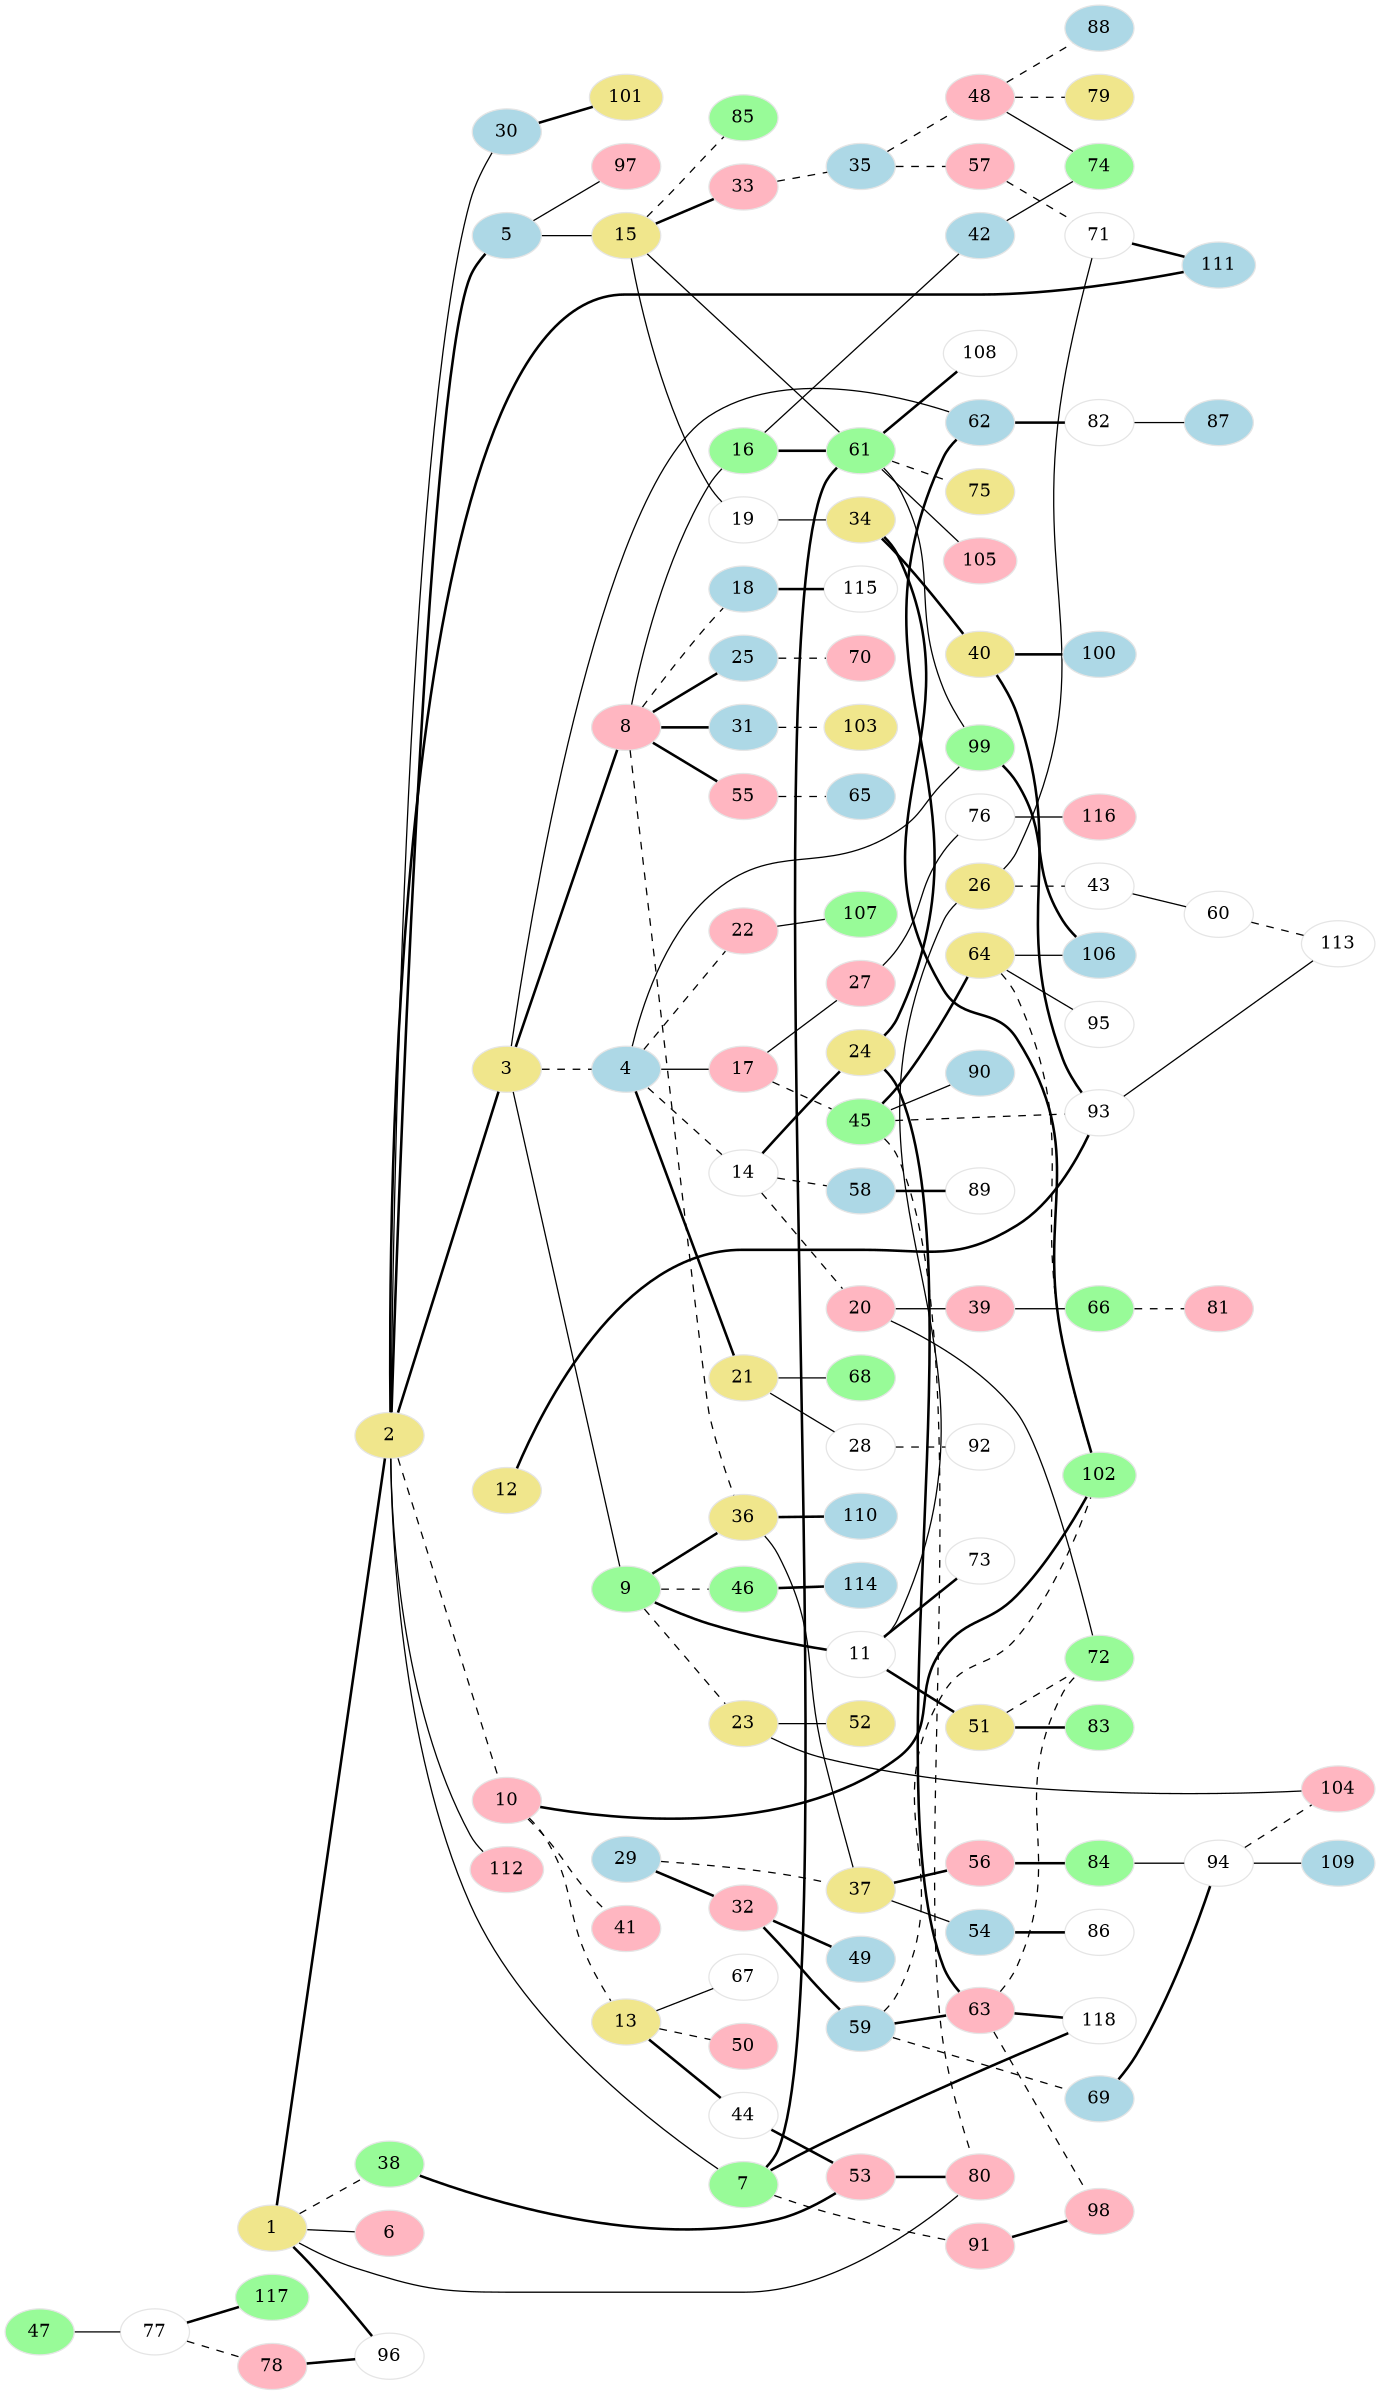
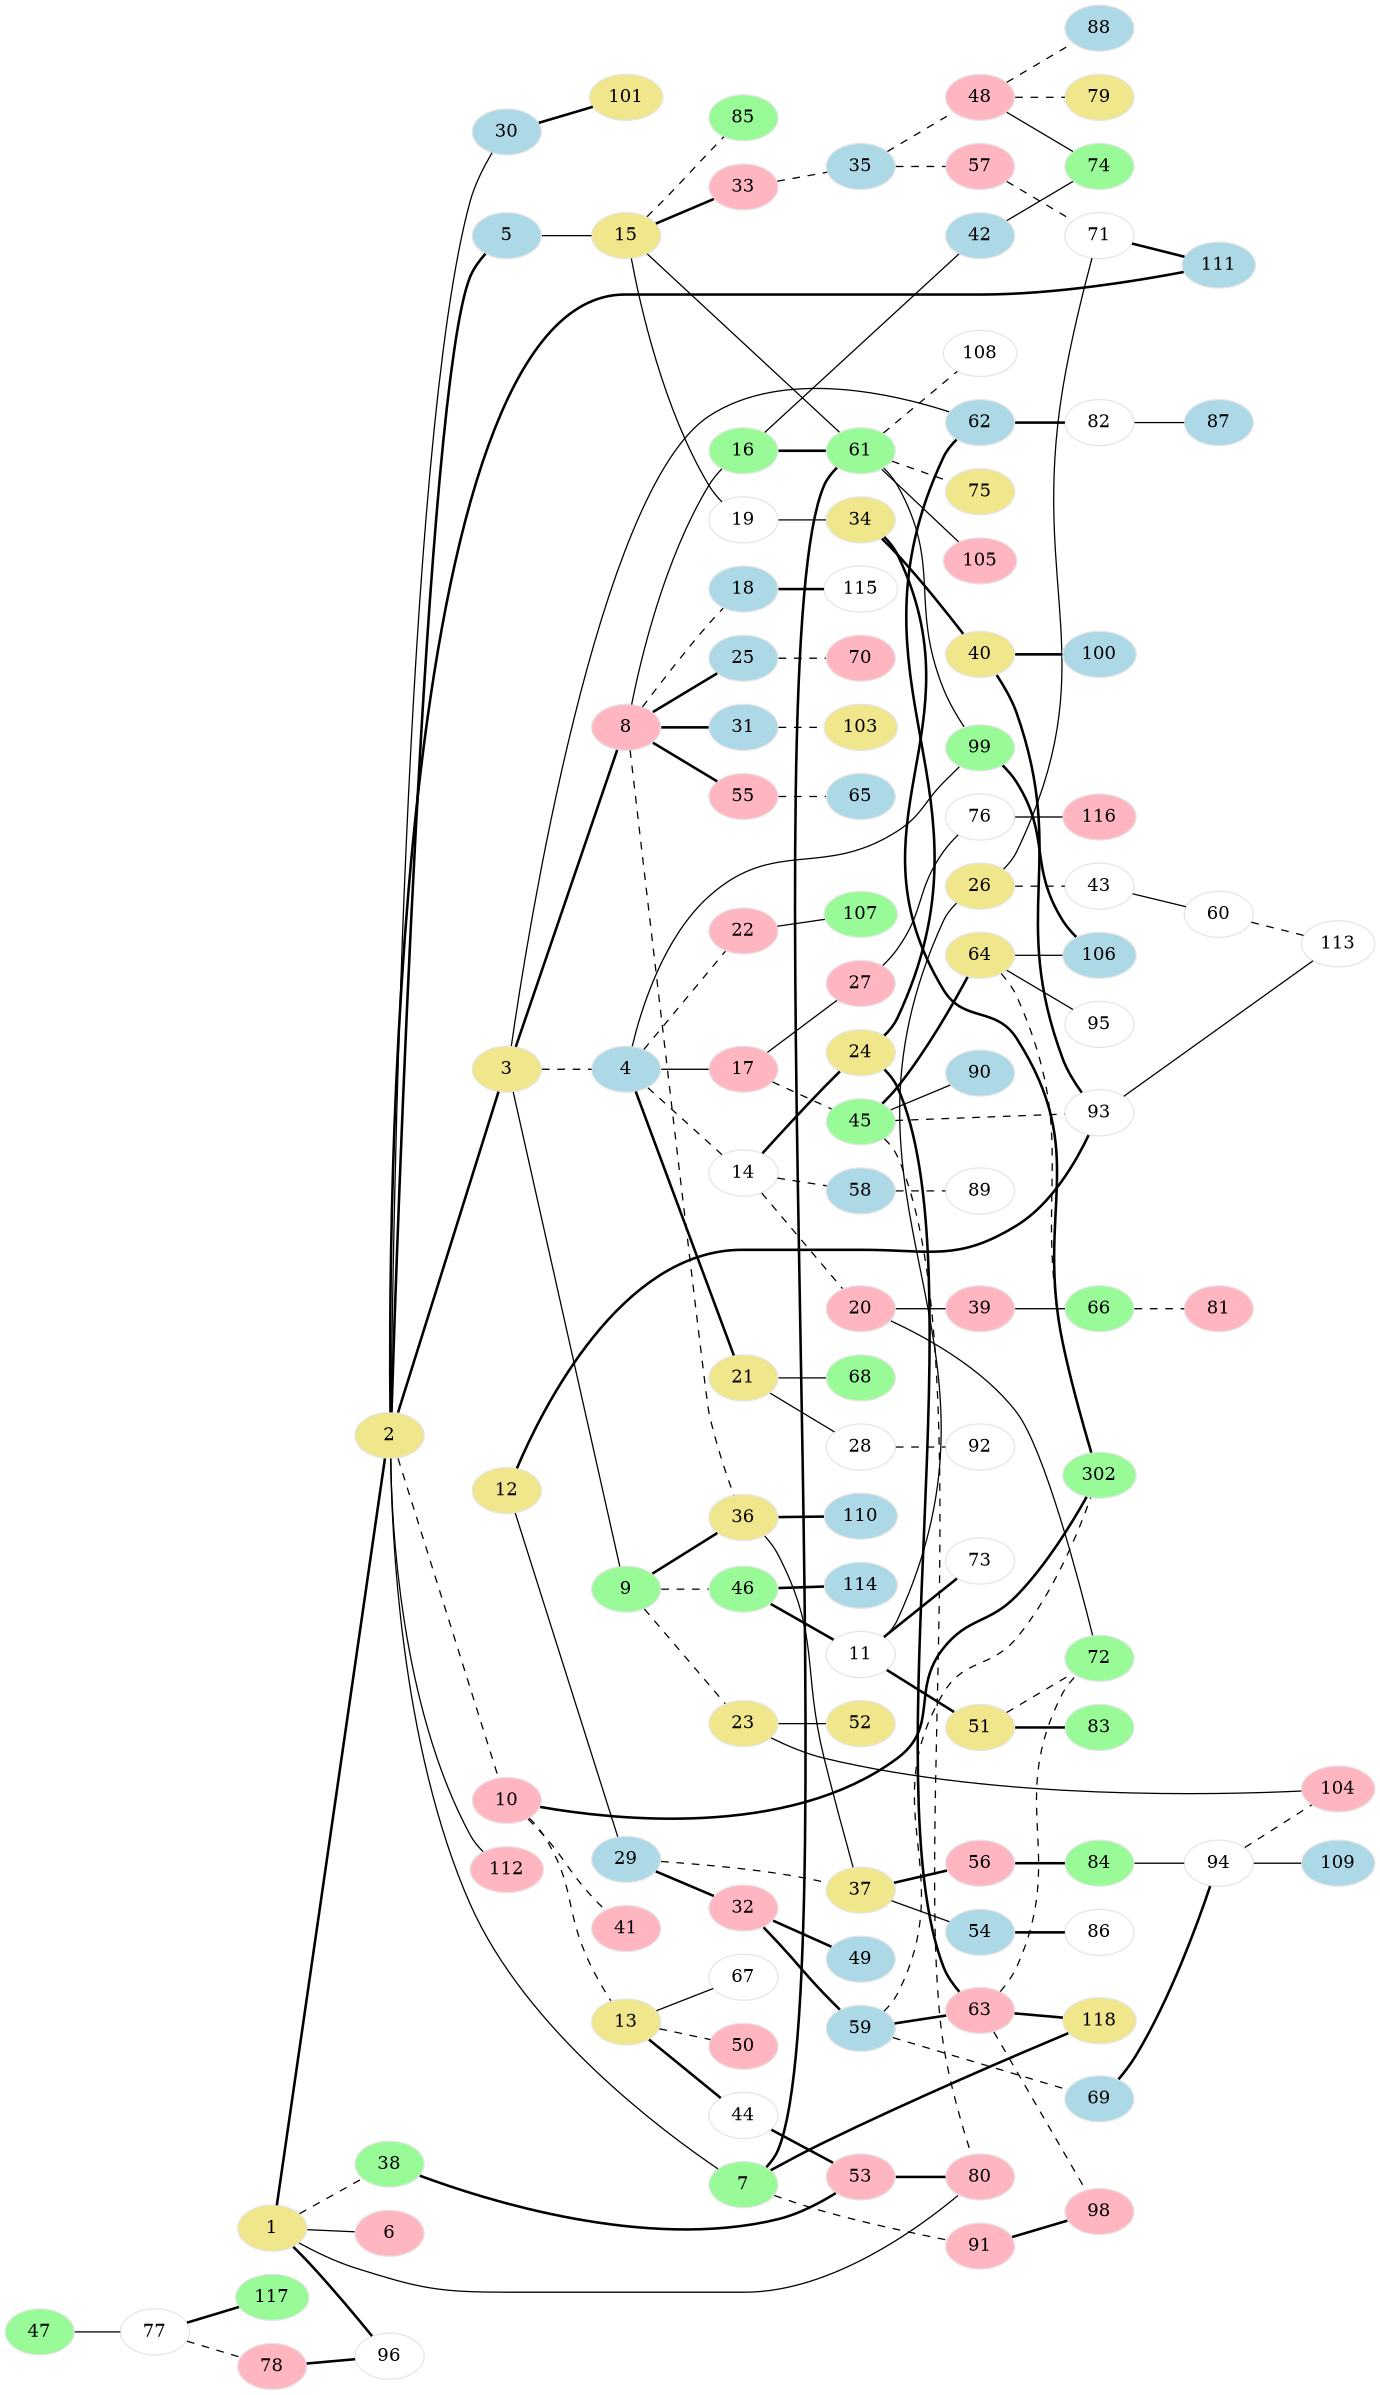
node "97": removed
edge "108" -- "61": style bold -> dashed
edge "58" -- "89": style bold -> dashed
node "102": label "102" -> "302"
edge "9" -- "11": now "46" -- "11"
edge "12" -- "29": added
node "118": fillcolor white -> khaki
